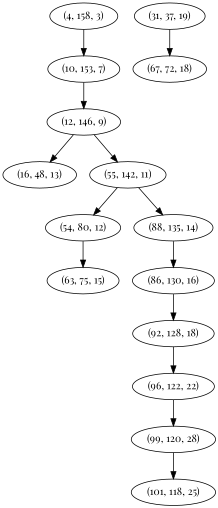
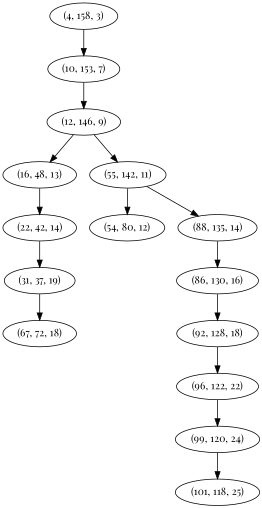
node "(22, 42, 14)": added
node "(63, 75, 15)": removed
node "(99, 120, 28)": label "(99, 120, 28)" -> "(99, 120, 24)"
